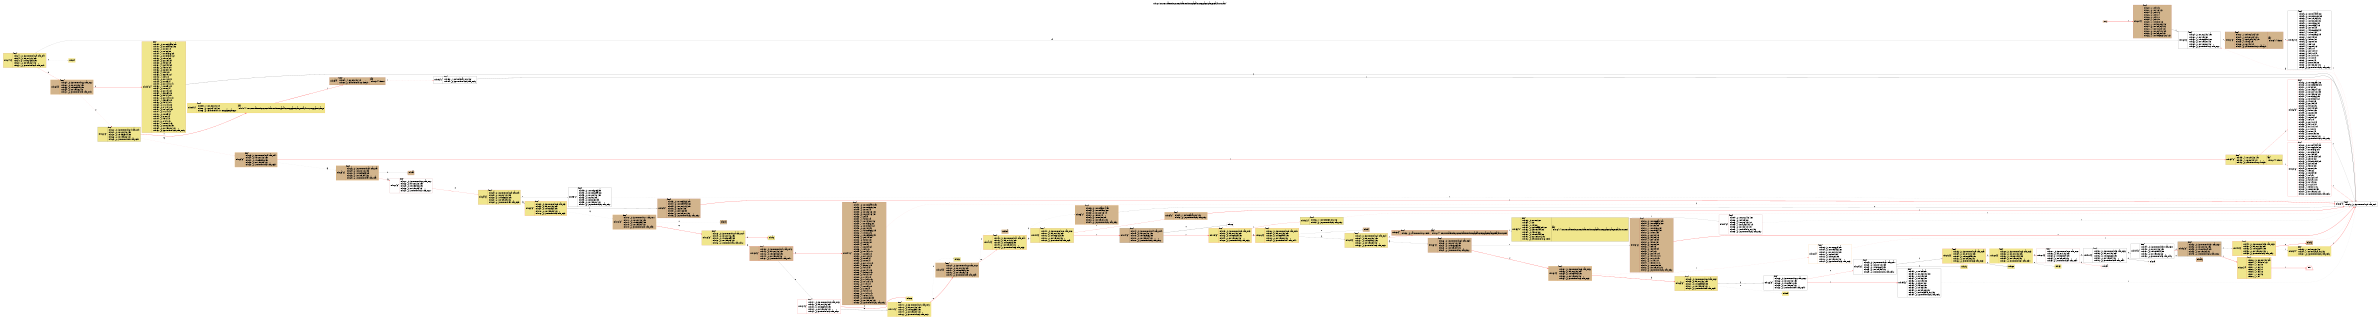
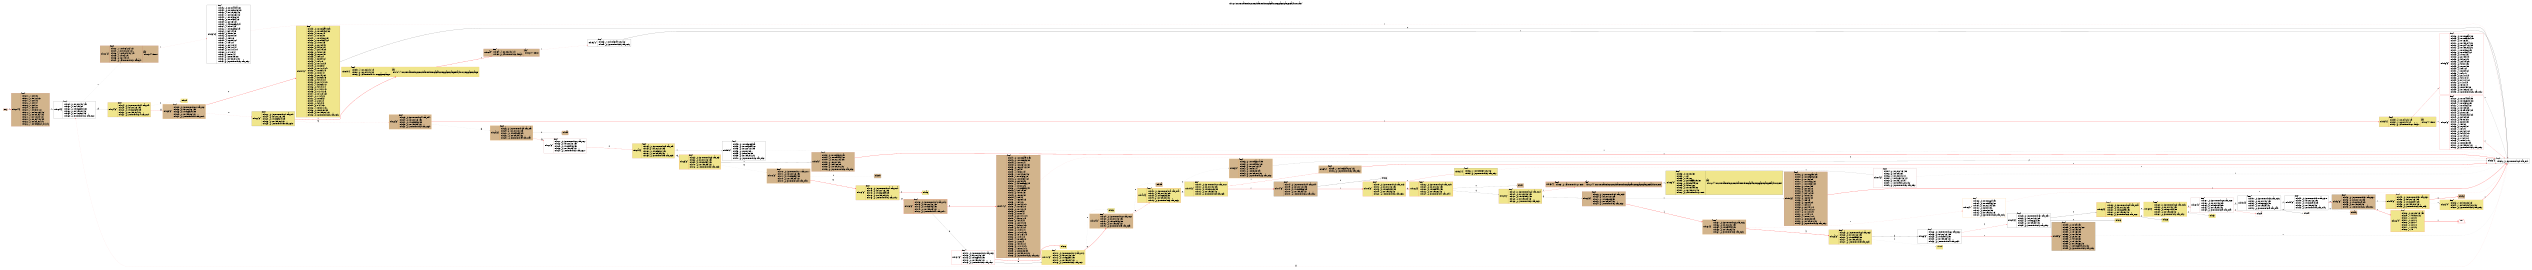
edge "0x401644 [25]" -> "0x40162d [23]": reversed
node "0x401e9d [33]": fillcolor white -> tan
